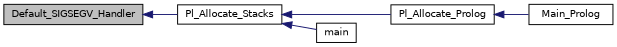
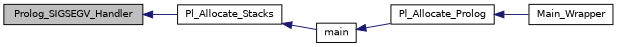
node "Default_SIGSEGV_Handler": label "Default_SIGSEGV_Handler" -> "Prolog_SIGSEGV_Handler"
edge "Pl_Allocate_Prolog" -> "Pl_Allocate_Stacks": now "Pl_Allocate_Prolog" -> "main"
node "Main_Prolog": label "Main_Prolog" -> "Main_Wrapper"
